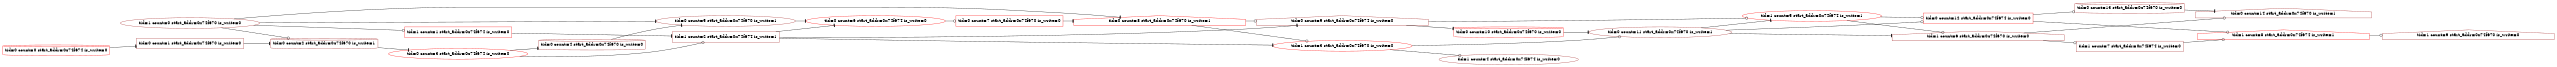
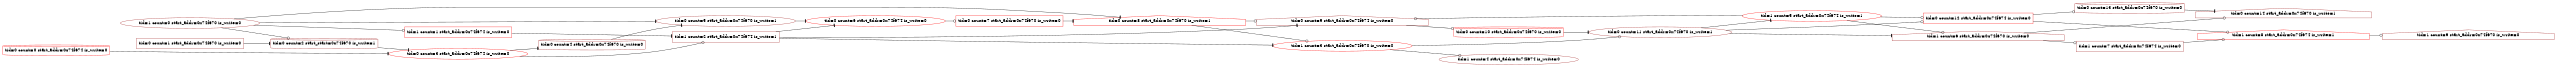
edge "tid=0 count=9 start_addr=0x74f674 is_write=0" -> "tid=1 count=5 start_addr=0x74f674 is_write=1": reversed
edge "tid=0 count=9 start_addr=0x74f674 is_write=0" -> "tid=0 count=10 start_addr=0x74f670 is_write=0": arrowhead tee -> odot
node "tid=0 count=2 start_addr=0x74f670 is_write=1": label "tid=0 count=2 start_addr=0x74f670 is_write=1" -> "tid=0 count=2 start_start=0x74f670 is_write=1"
edge "tid=0 count=0 start_addr=0x74f674 is_write=0" -> "tid=0 count=1 start_addr=0x74f670 is_write=0": now "tid=0 count=0 start_addr=0x74f674 is_write=0" -> "tid=0 count=3 start_addr=0x74f674 is_write=0"
